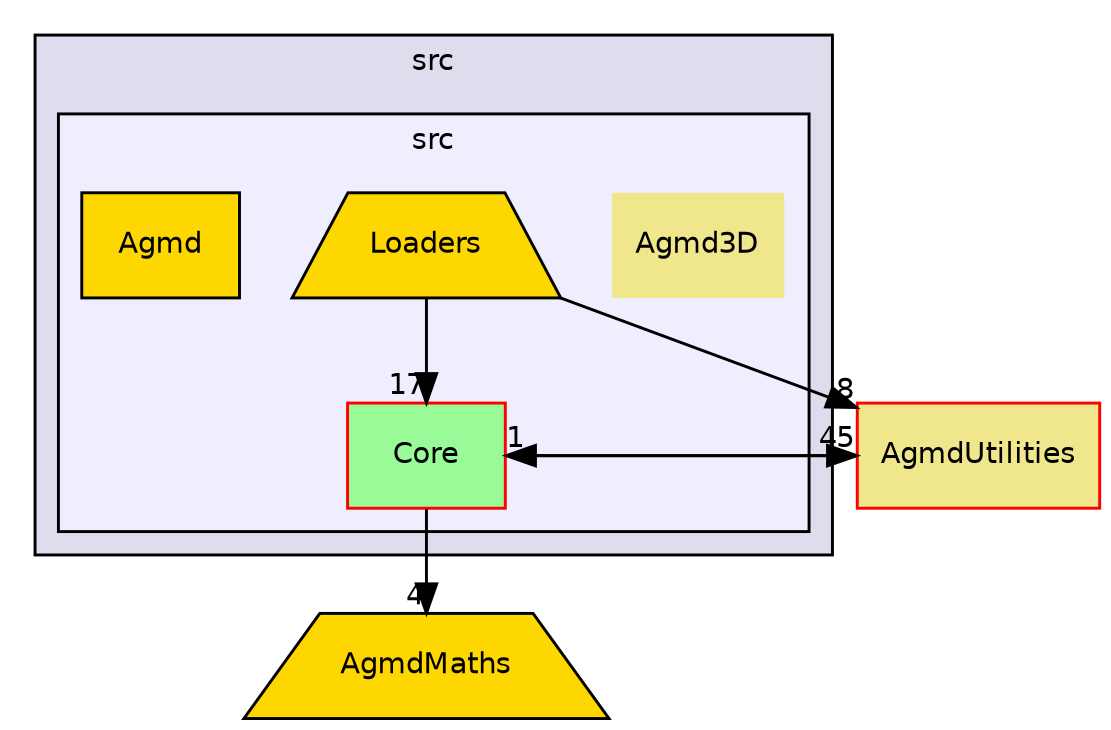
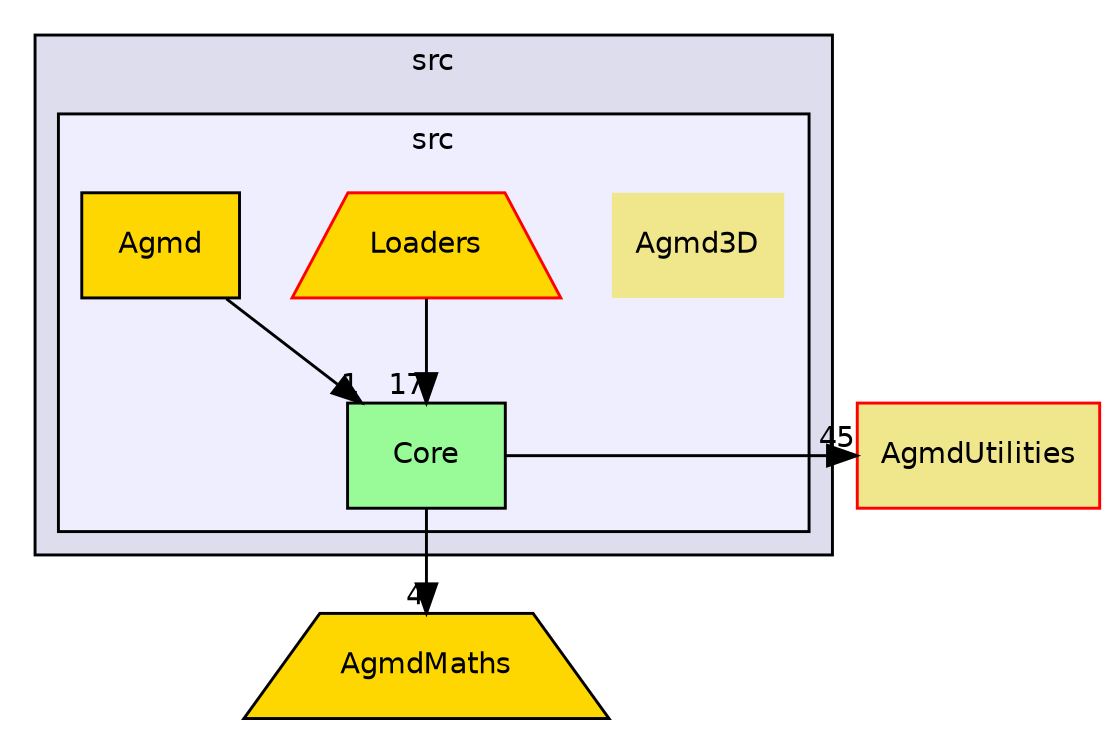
node "Loaders": color black -> red
edge "Loaders" -> "AgmdUtilities": removed
node "Core": color red -> black
edge "AgmdUtilities" -> "Core": now "Agmd" -> "Core"
